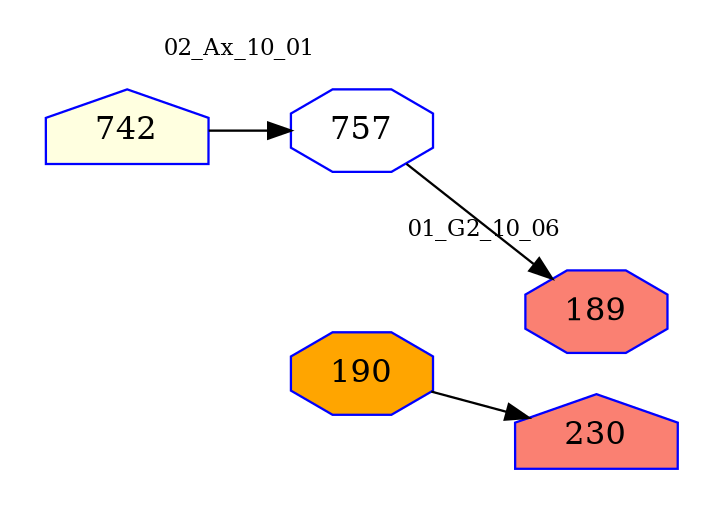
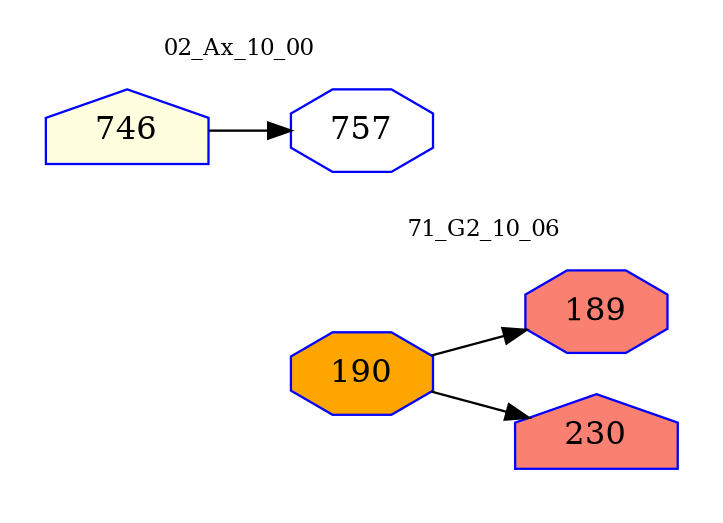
cluster "02_Ax_10_01": label "02_Ax_10_01" -> "02_Ax_10_00"
node "742": label "742" -> "746"
edge "757" -> "189": now "190" -> "189"
cluster "01_G2_10_06": label "01_G2_10_06" -> "71_G2_10_06"
